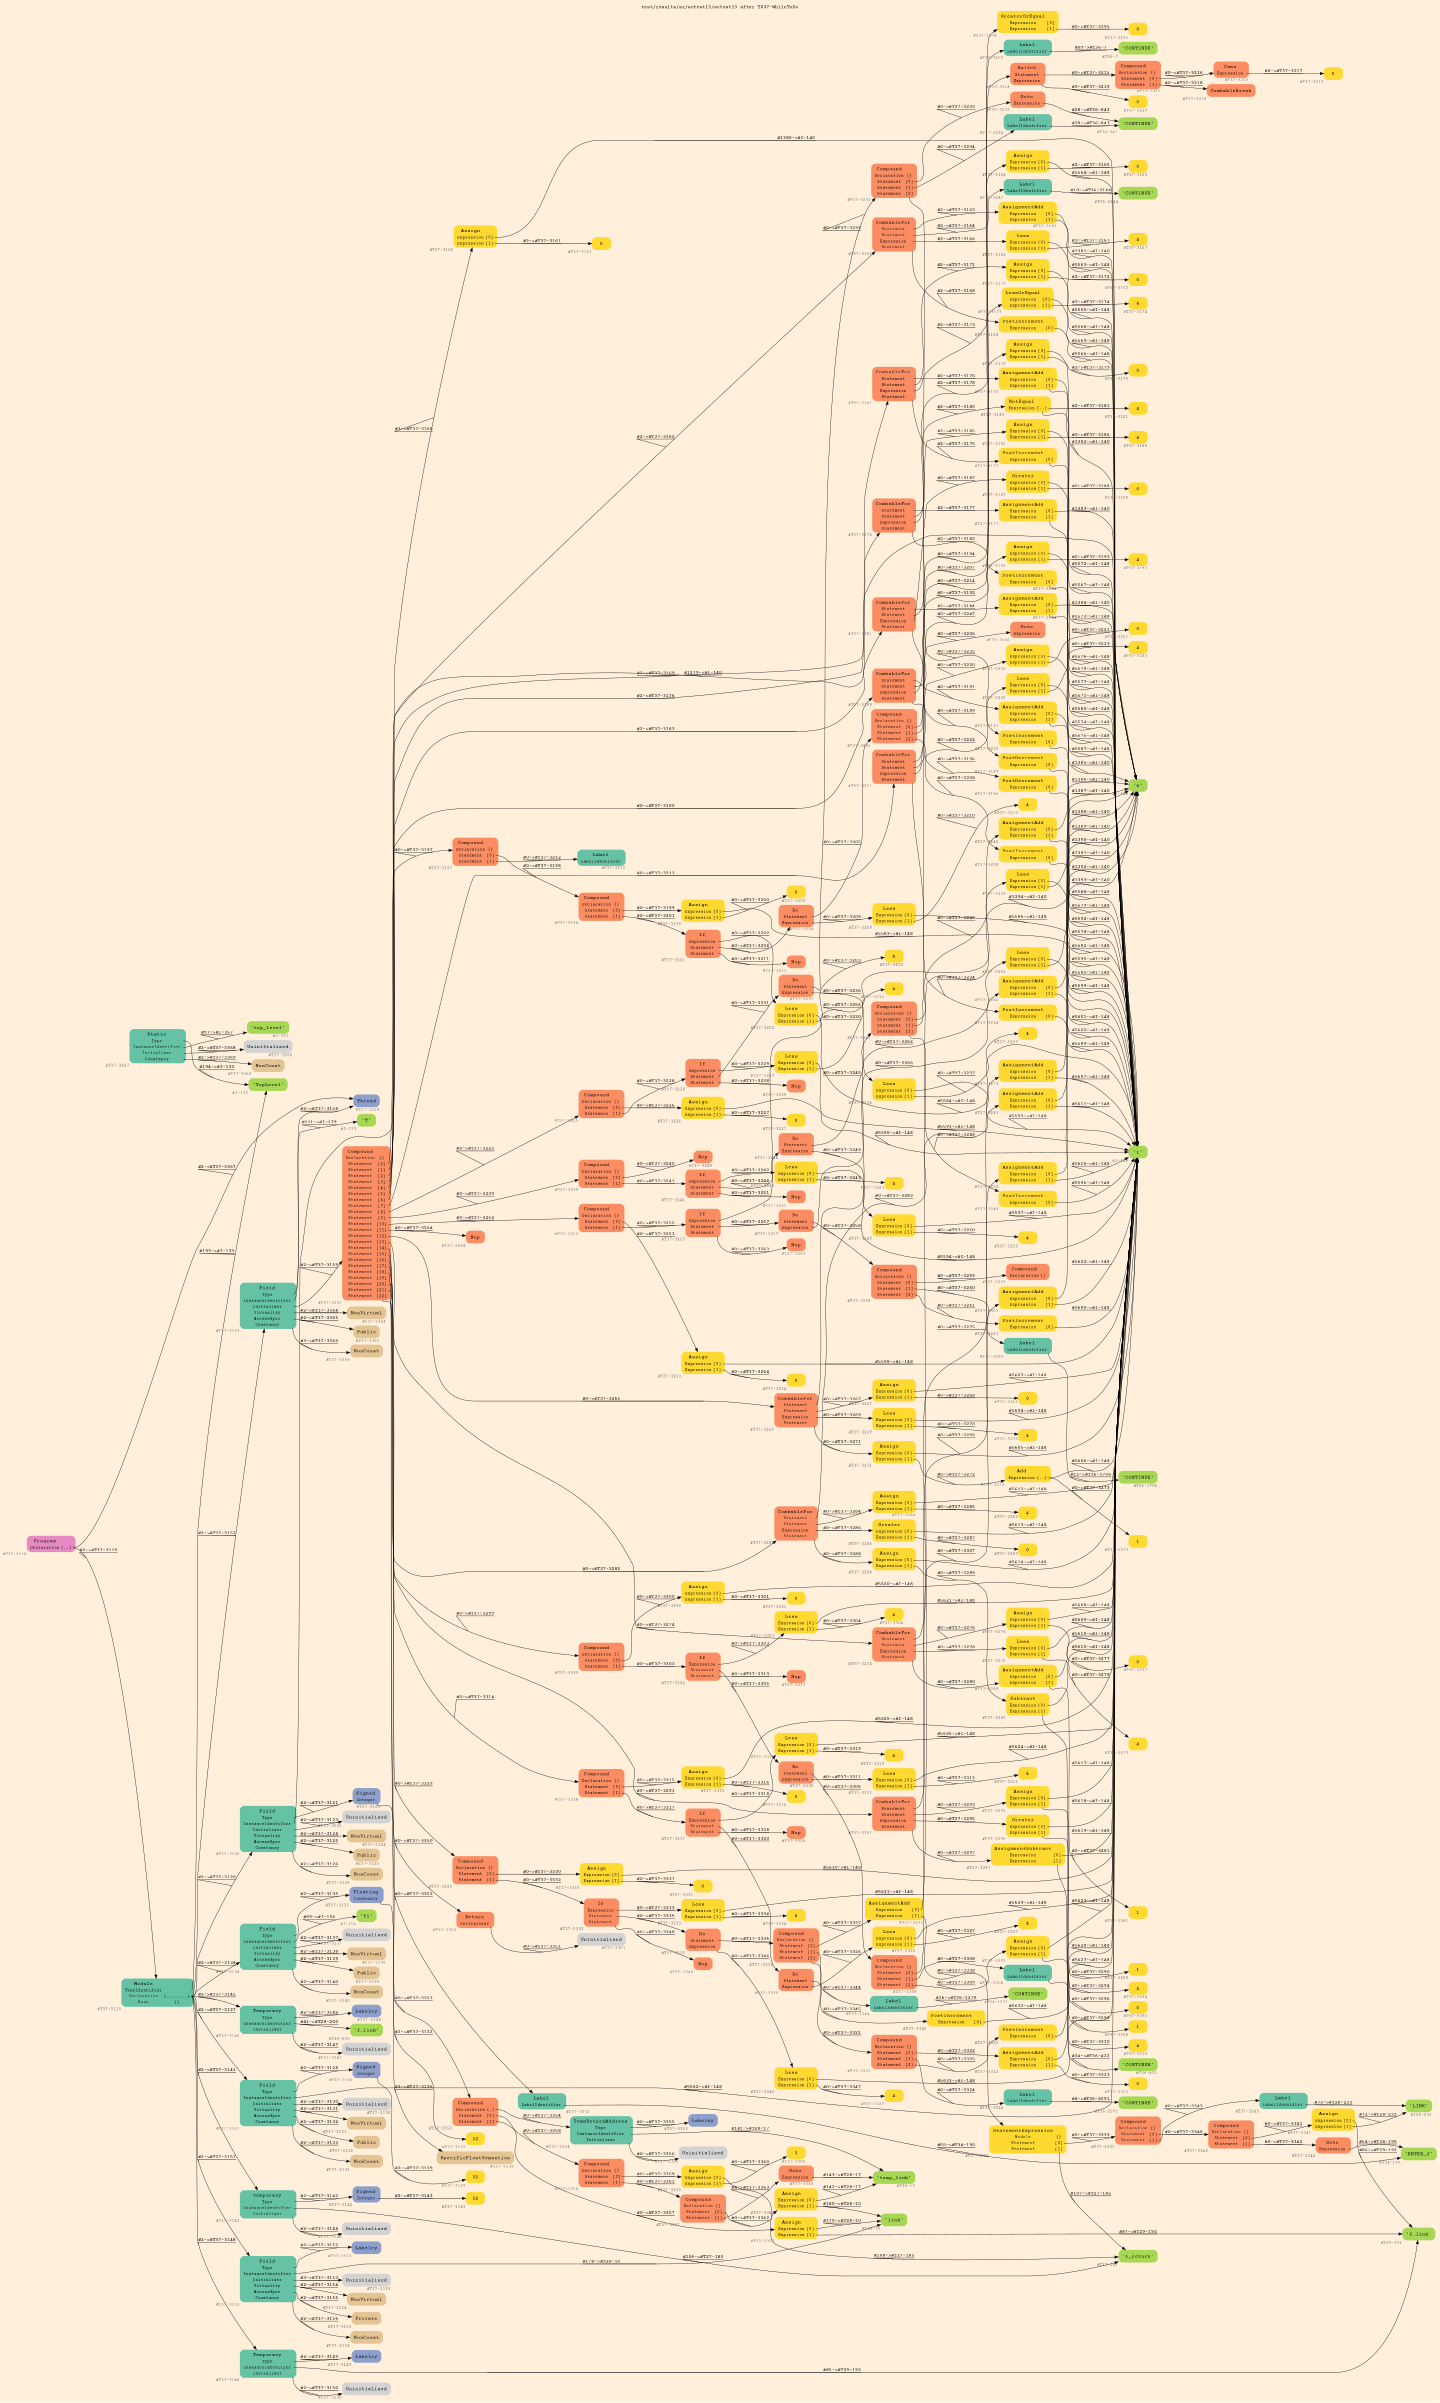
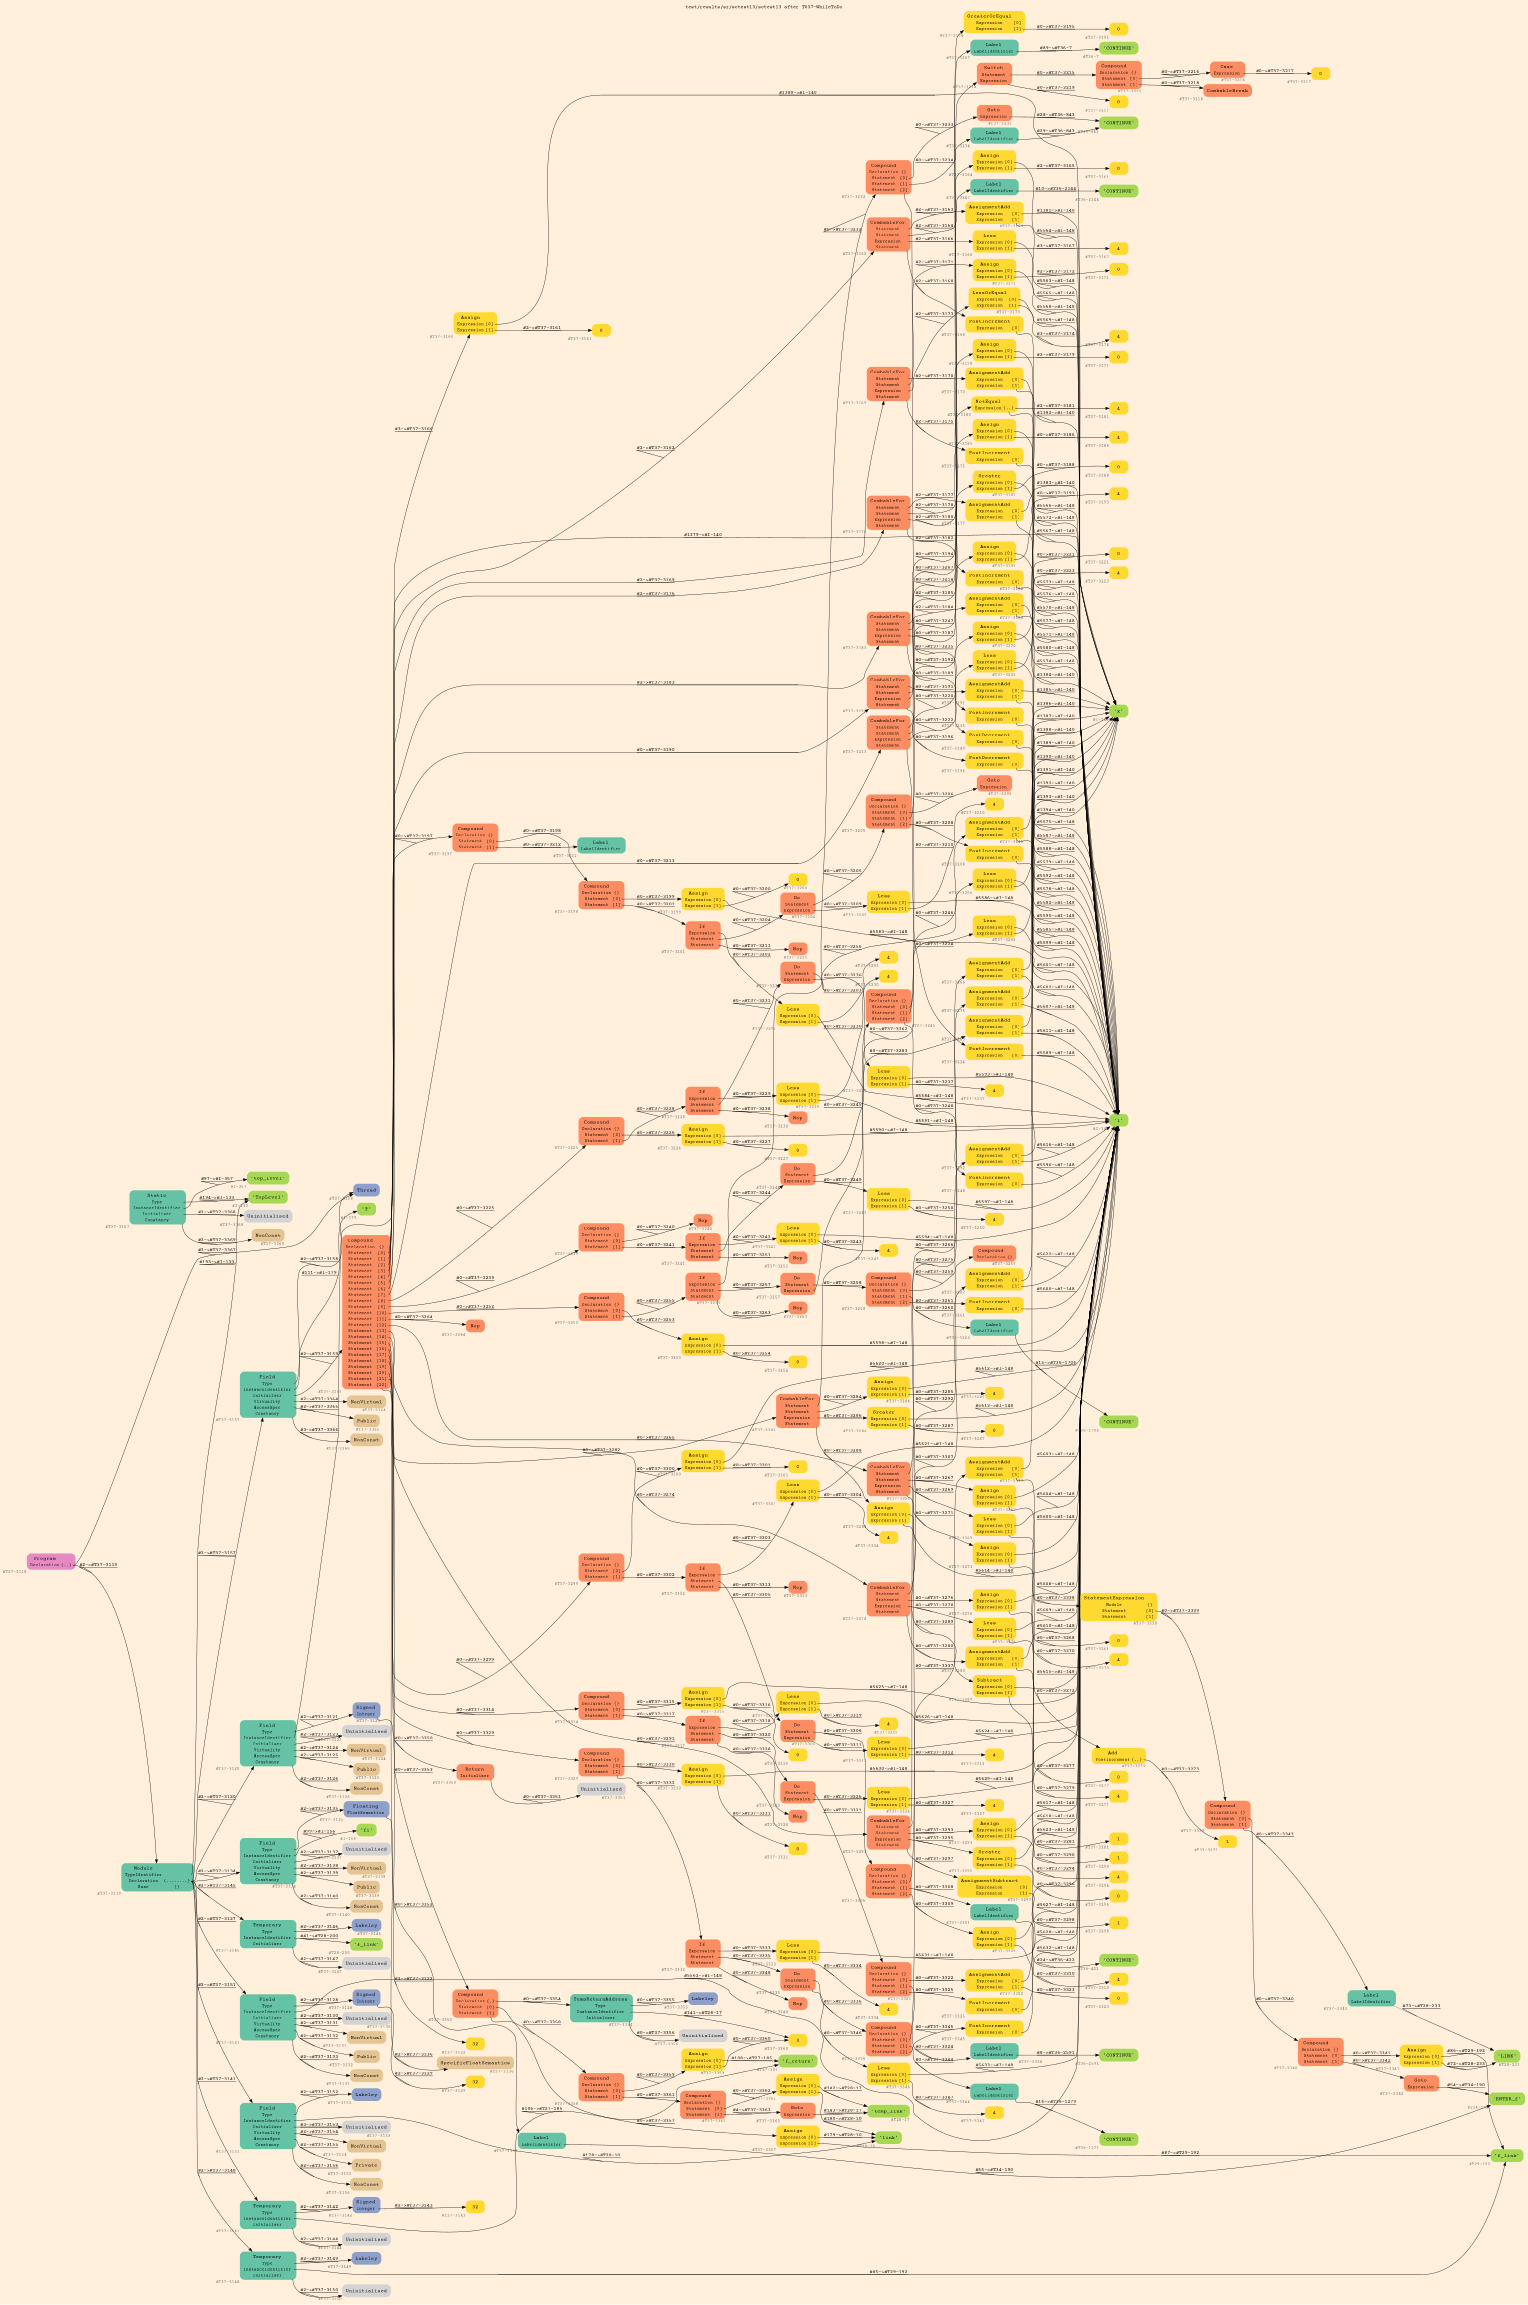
edge "Add" -> "'i'": removed, label "#5606->#I-148"
node "Add": text "Expression" -> "PostIncrement"
edge "AssignmentSubtract" -> "'i'": removed, label "#5619->#I-148"
node "Floating": text "Constancy" -> "FloatSemantics"
edge "TempReturnAddress" -> "'temp_link'": now "TempReturnAddress" -> "3"
edge "StatementExpression" -> "'f_return'": removed, label "#107->#T27-185"
